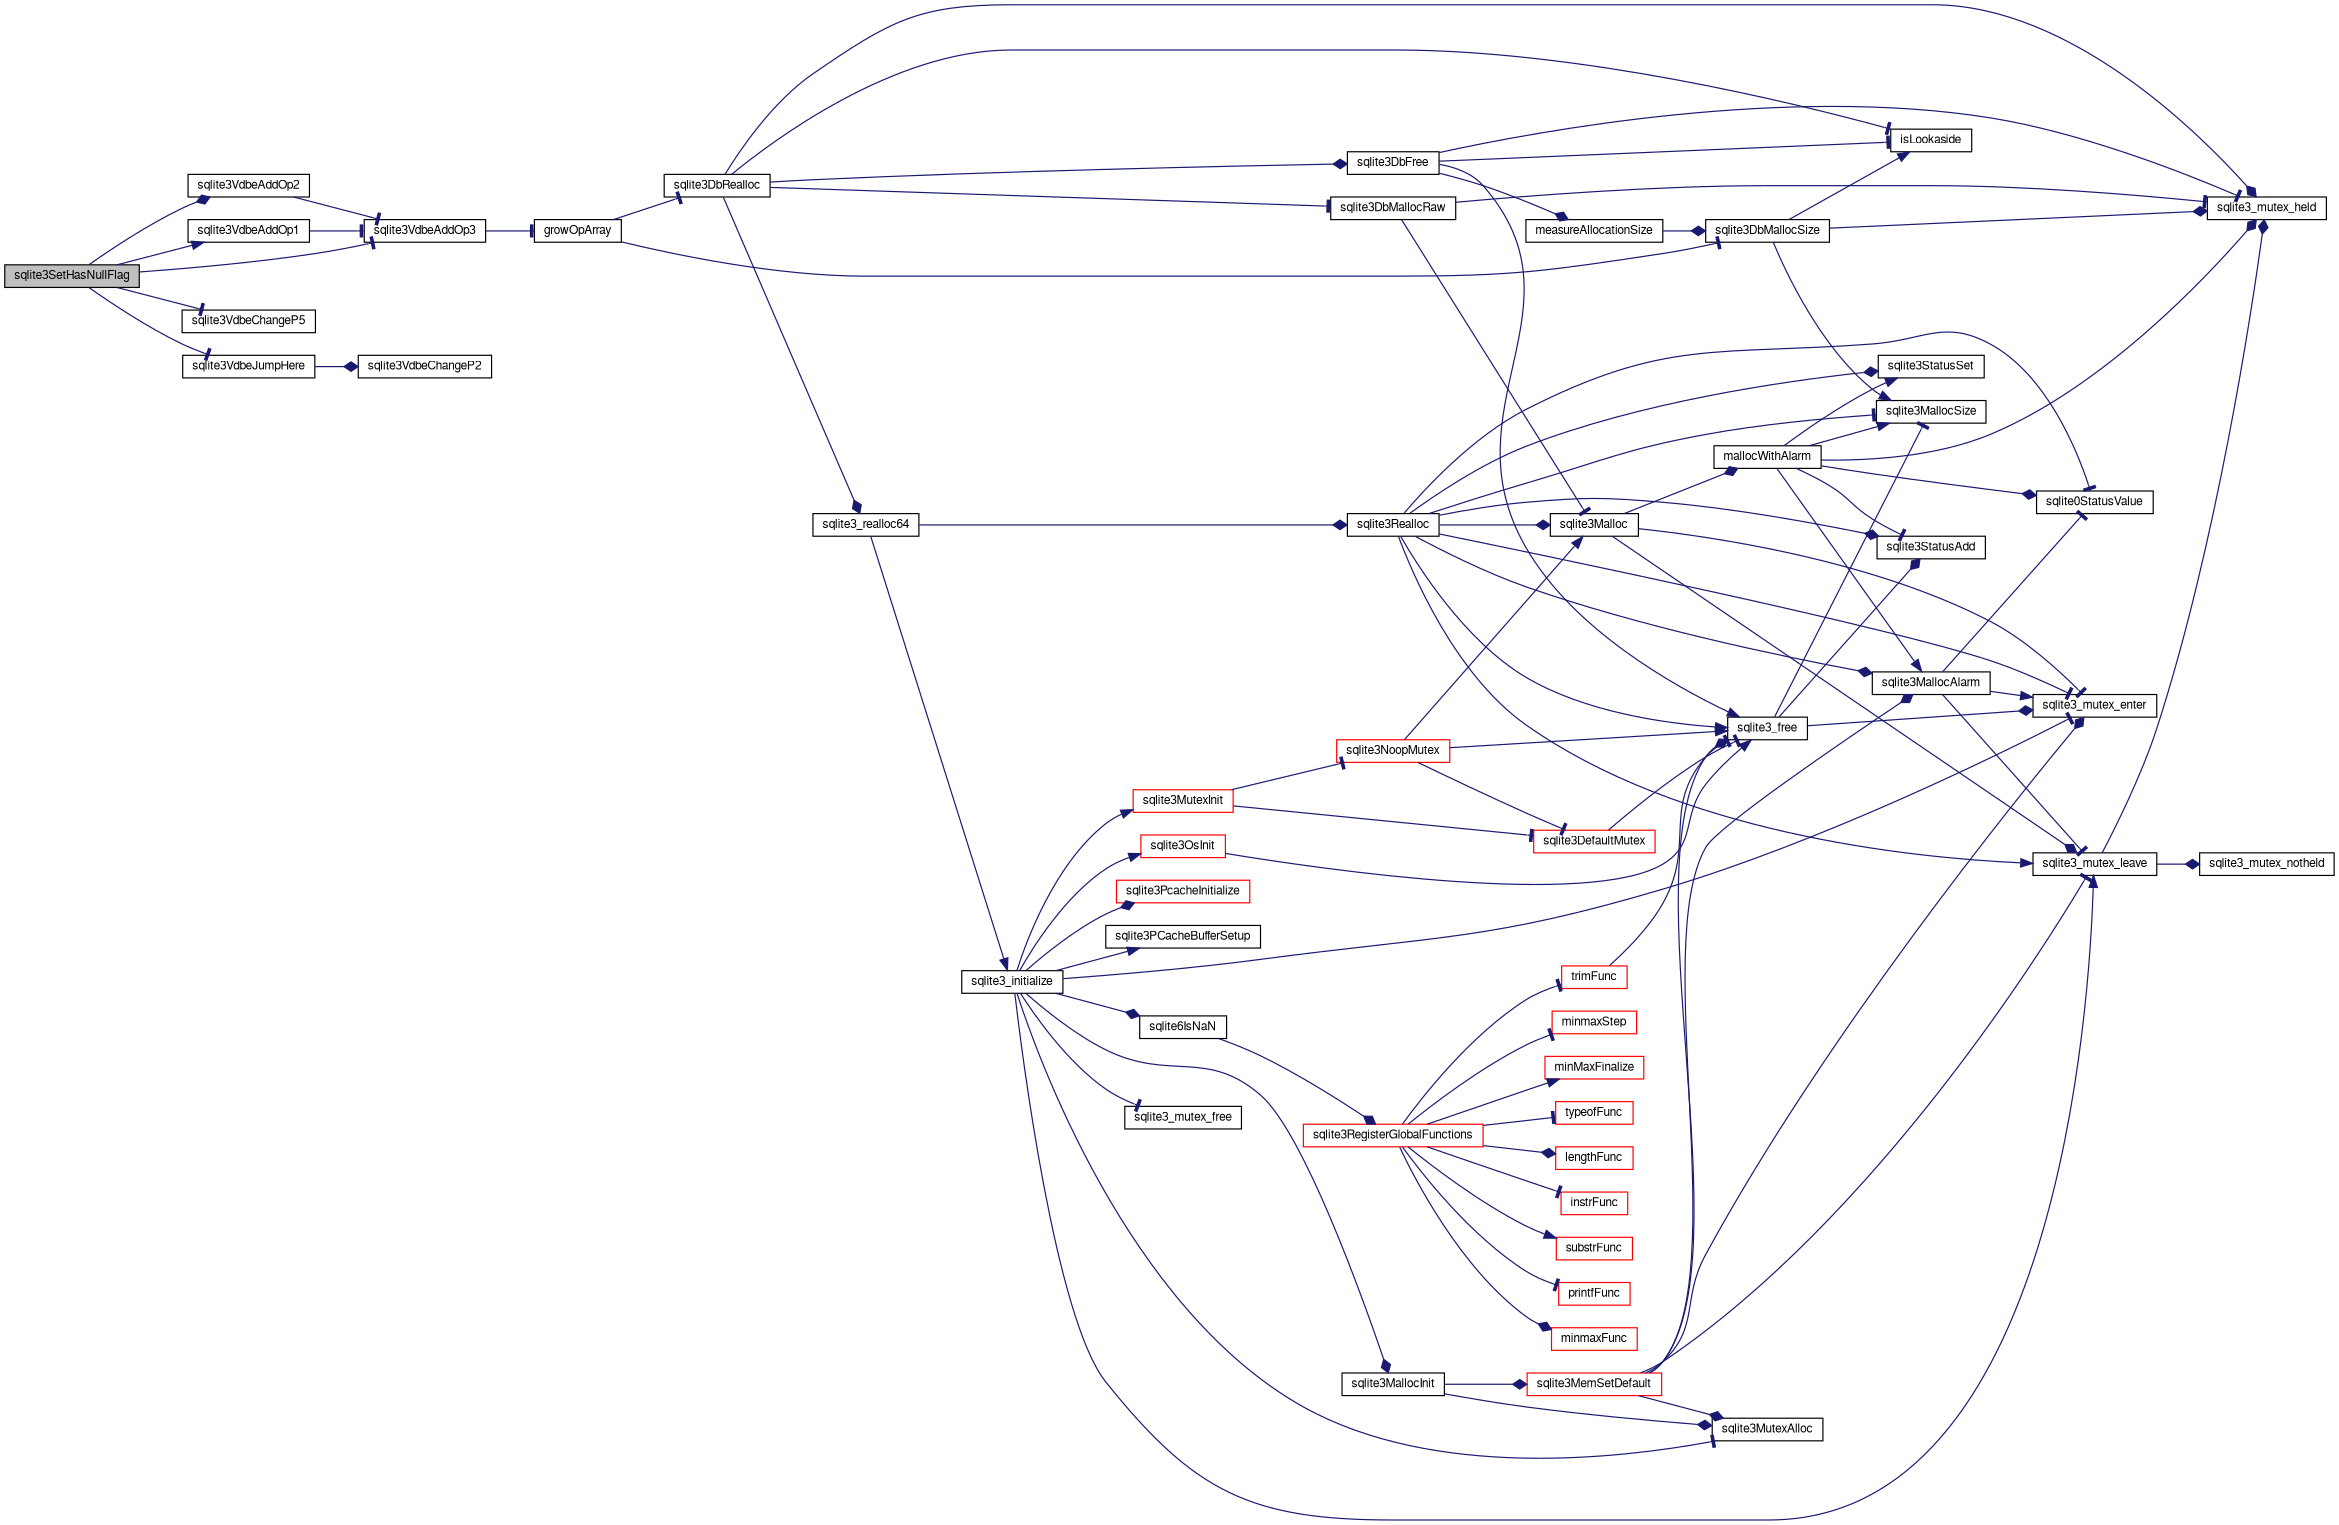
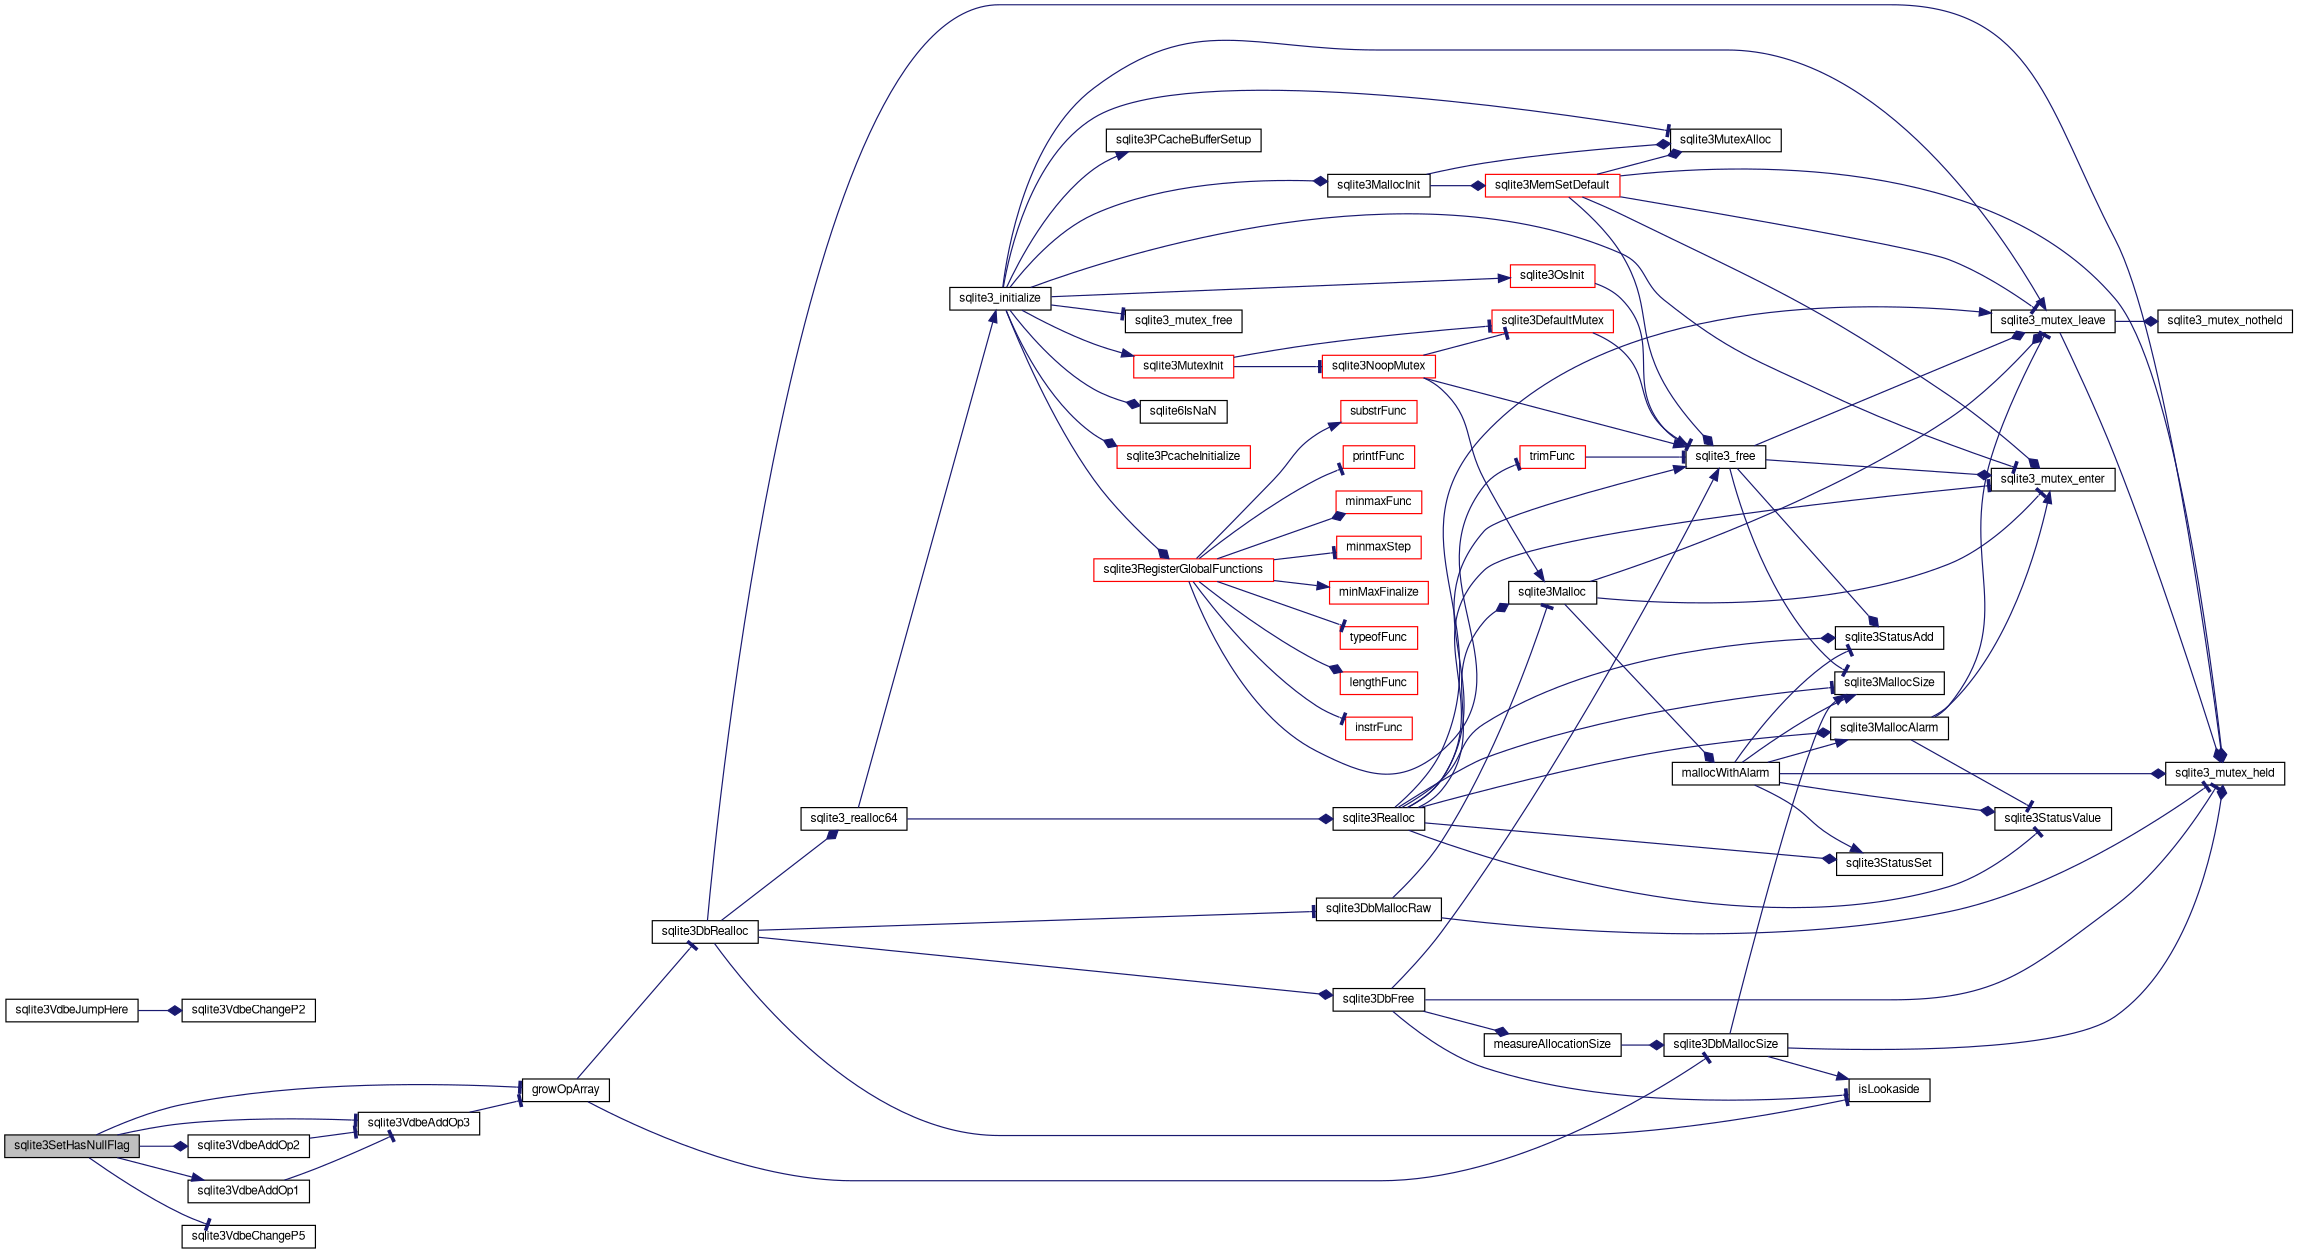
edge "sqlite3SetHasNullFlag" -> "sqlite3VdbeJumpHere": now "sqlite3SetHasNullFlag" -> "growOpArray"
edge "sqlite3_free" -> "sqlite3_mutex_leave": added
node "sqlite0StatusValue": label "sqlite0StatusValue" -> "sqlite3StatusValue"
edge "sqlite3MemSetDefault" -> "sqlite3MallocAlarm": now "sqlite3MemSetDefault" -> "sqlite3_mutex_held"
edge "sqlite6IsNaN" -> "sqlite3RegisterGlobalFunctions": now "sqlite3_initialize" -> "sqlite3RegisterGlobalFunctions"
